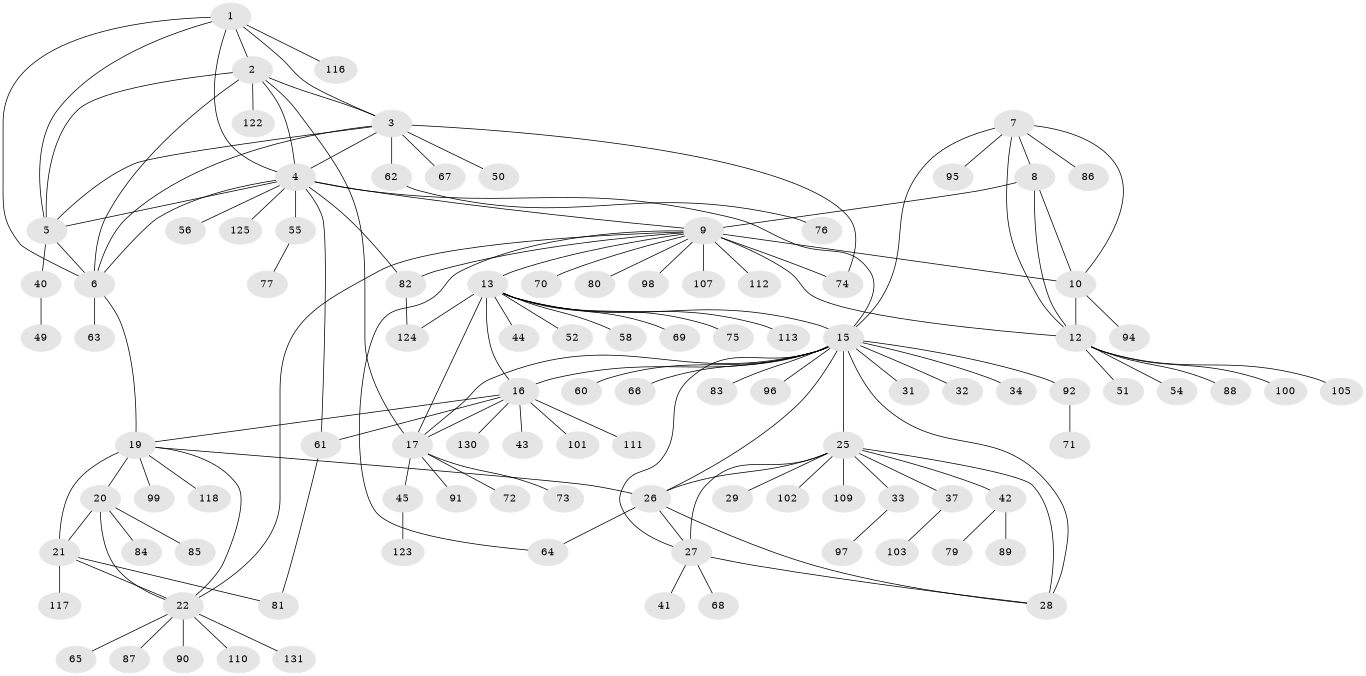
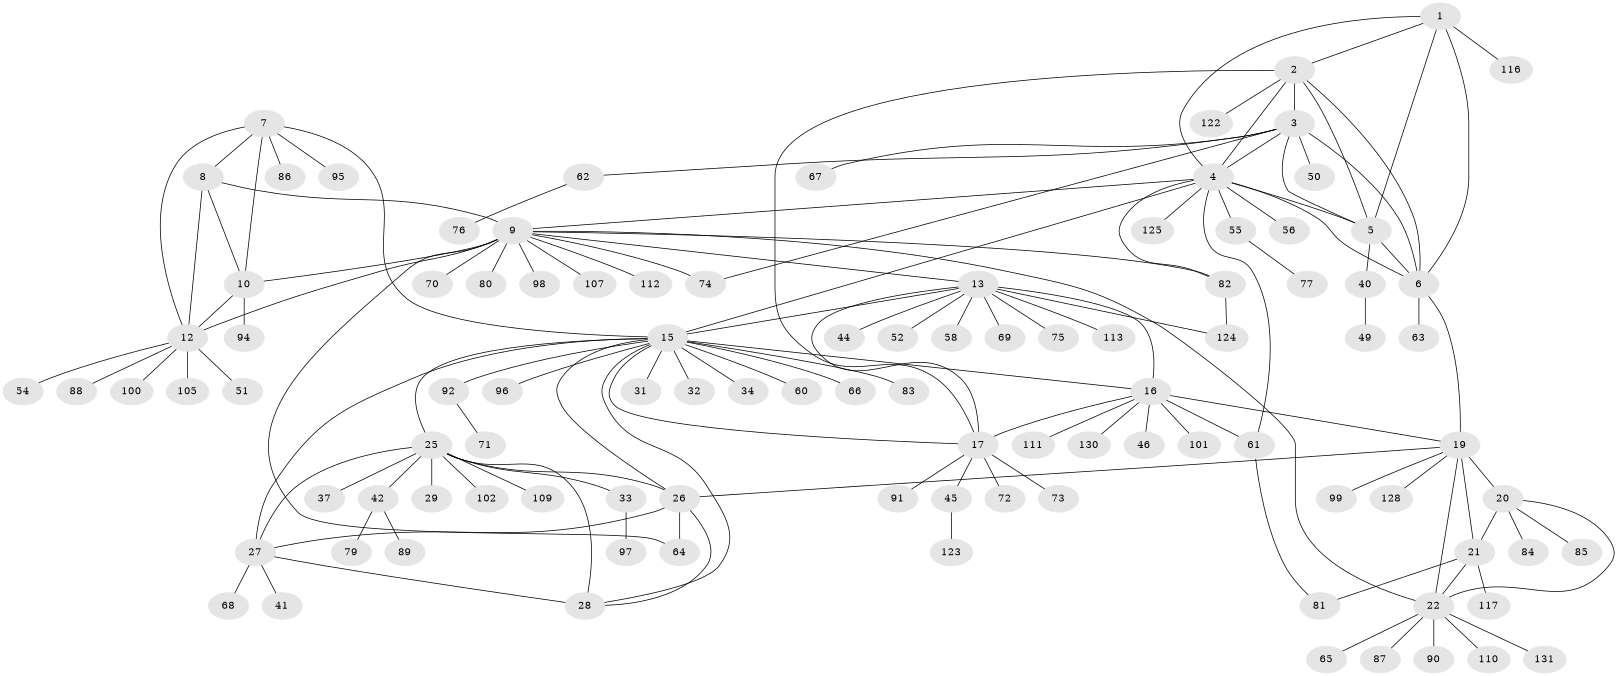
edge "1" -- "3": removed
node "43": label "43" -> "46"
node "118": label "118" -> "128"
node "103": removed
